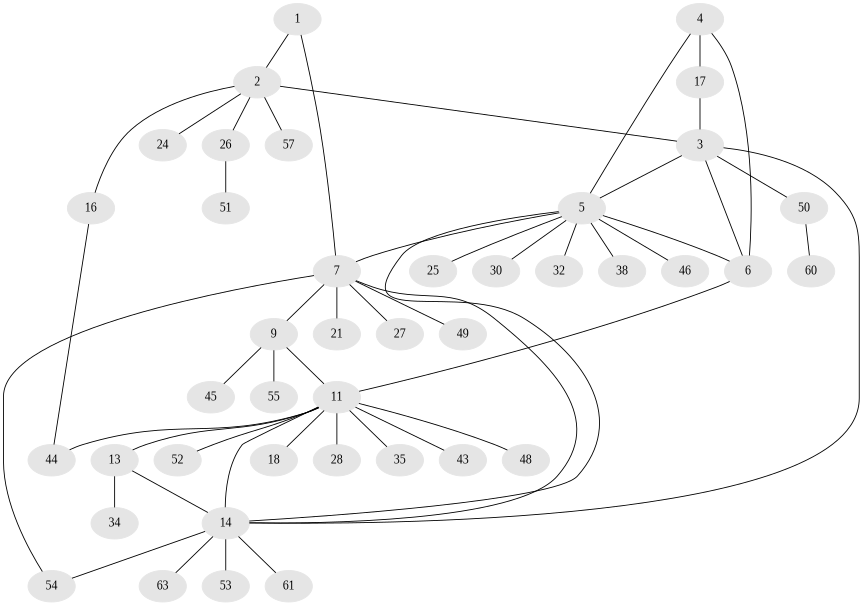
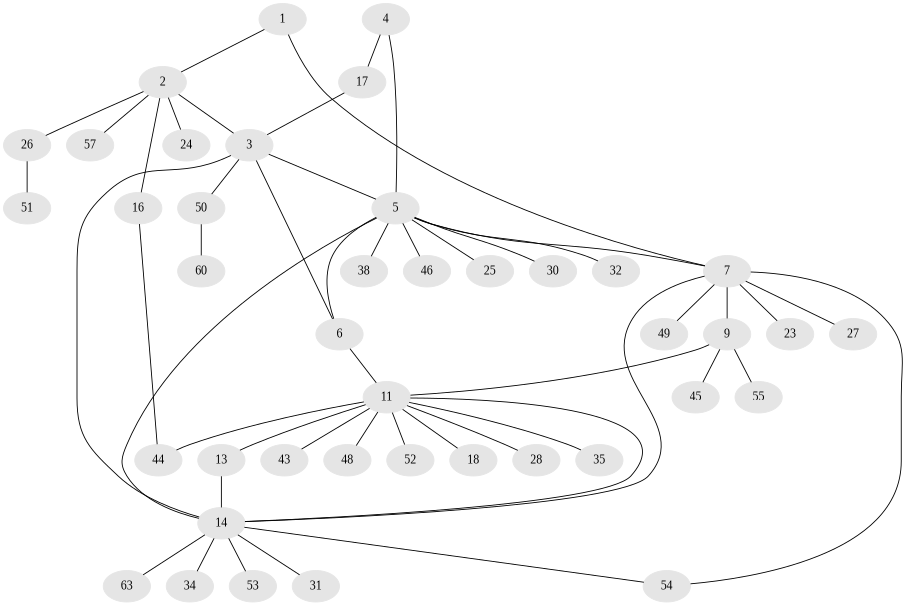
edge "4" -- "6": removed
node "21": label "21" -> "23"
edge "13" -- "34": now "14" -- "34"
node "61": label "61" -> "31"
